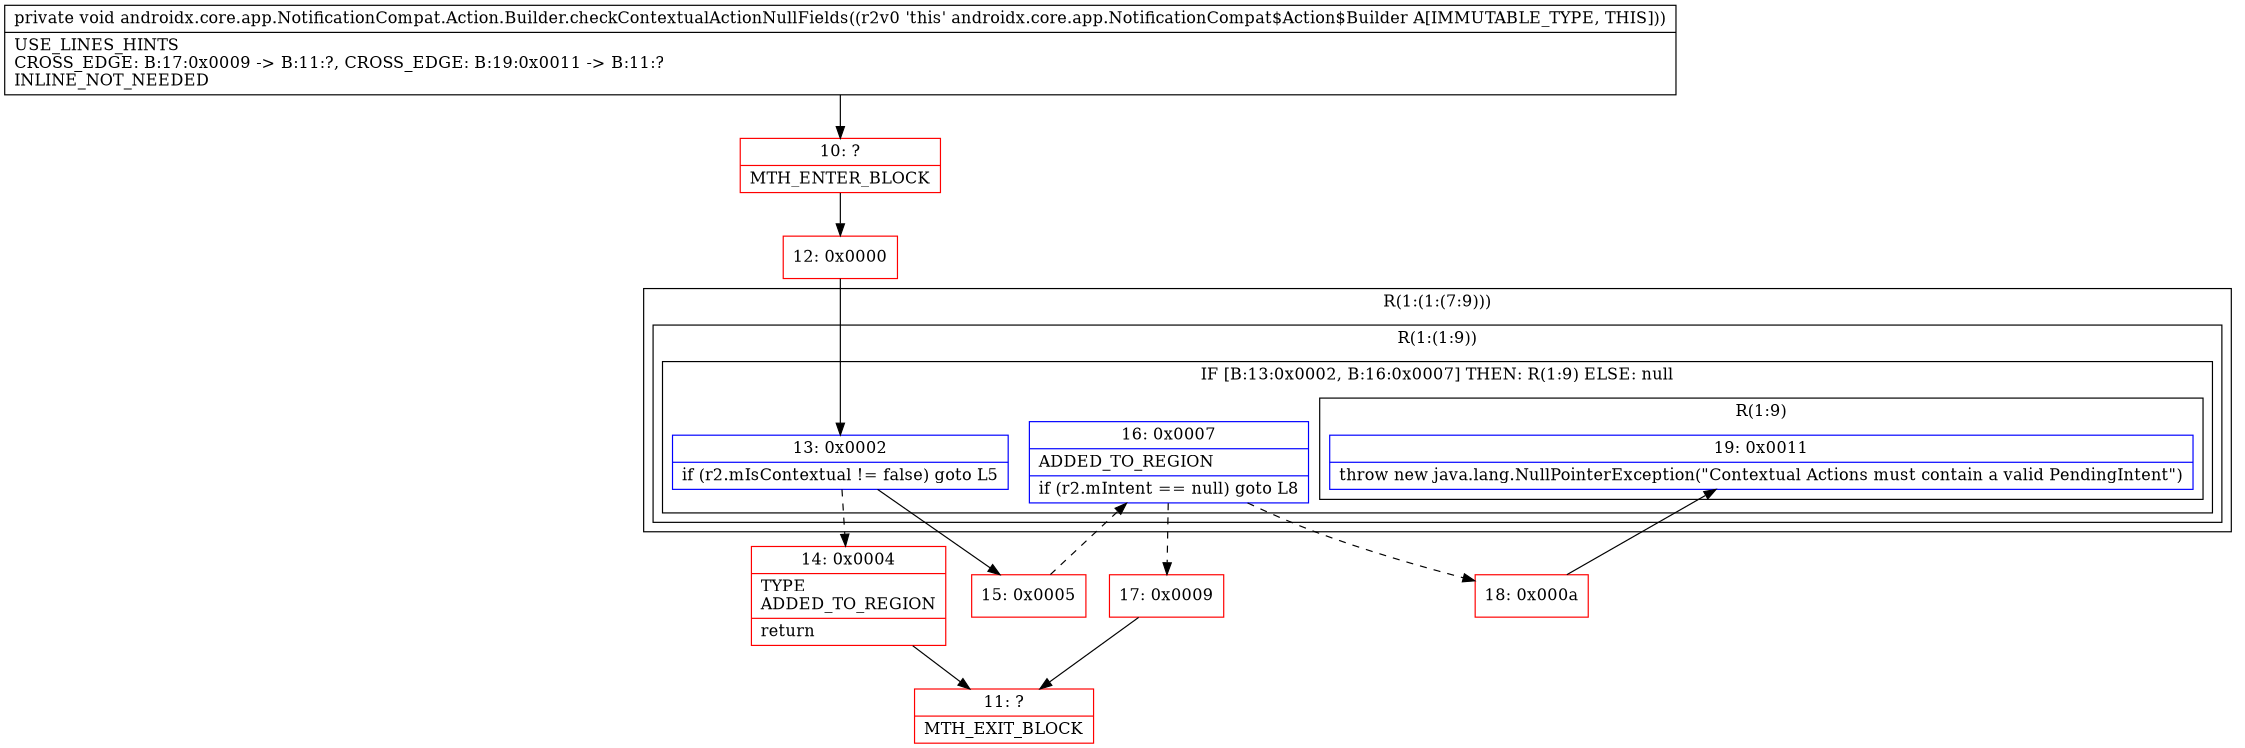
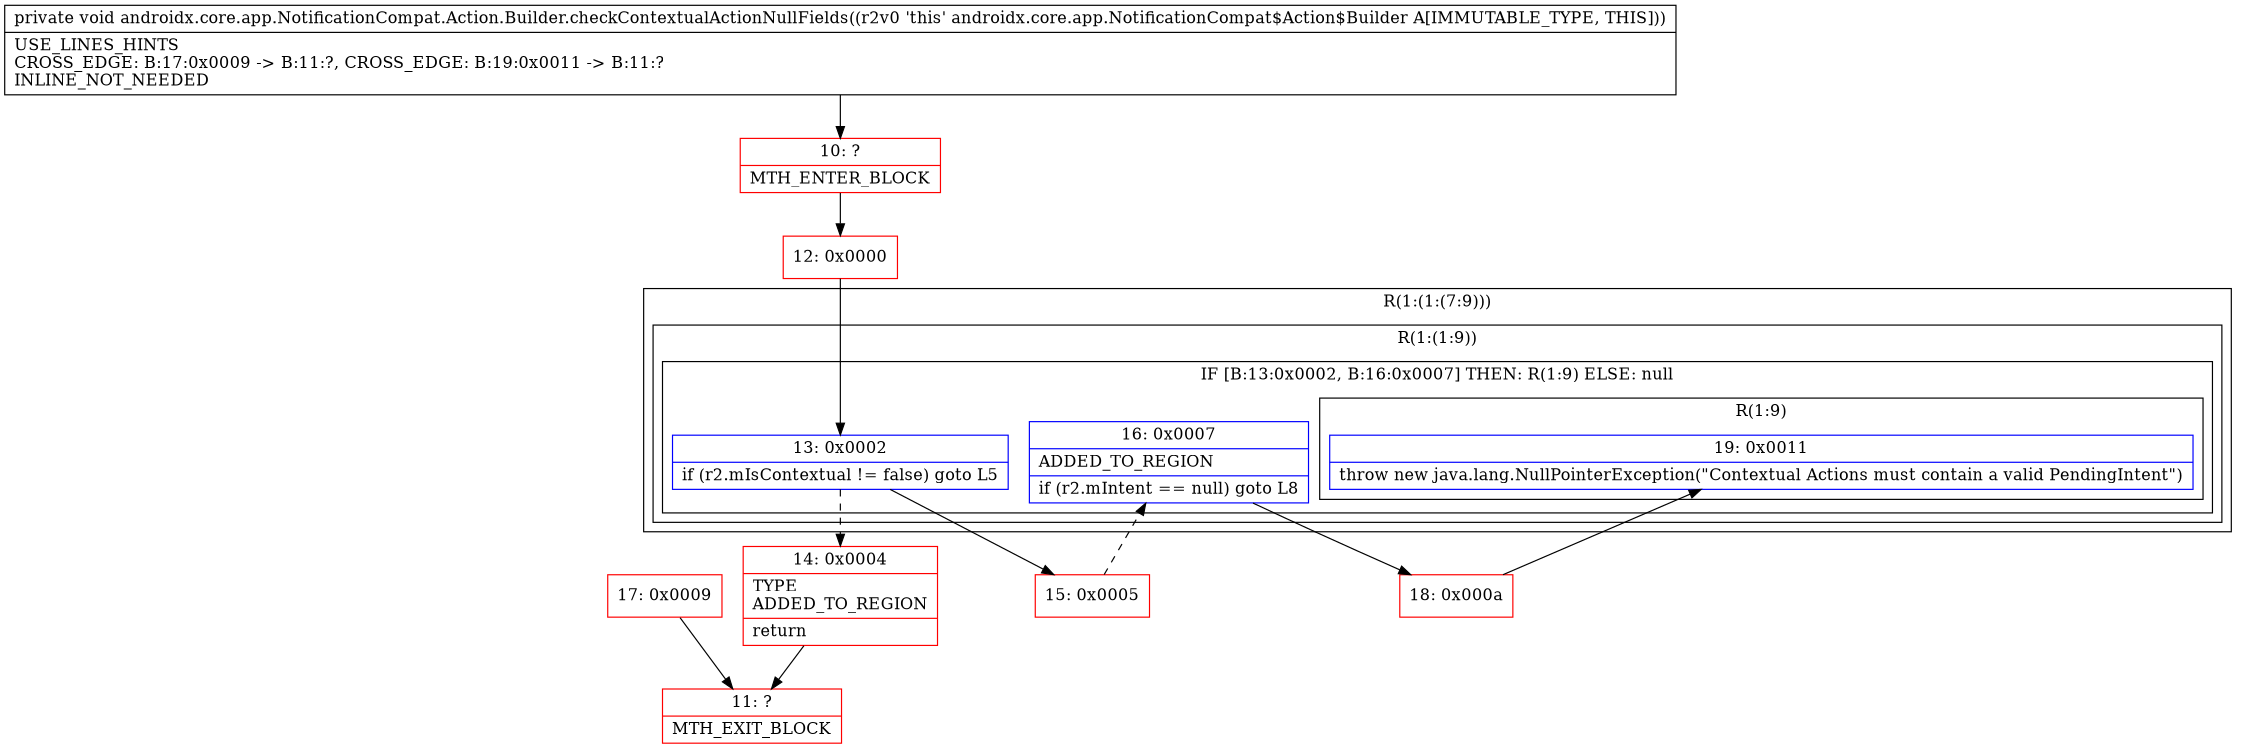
edge "16: 0x0007" -> "17: 0x0009": removed
edge "16: 0x0007" -> "18: 0x000a": style dashed -> solid
